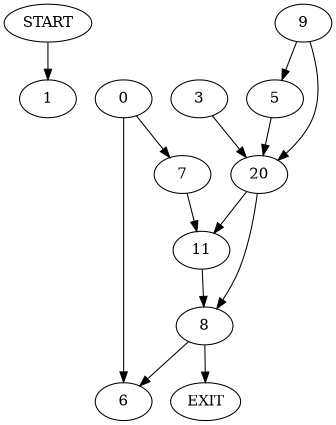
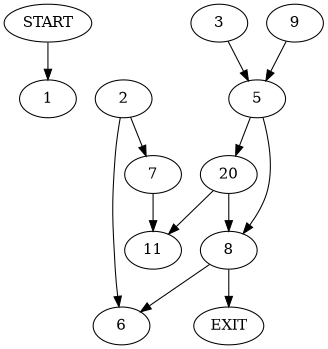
node "0": label "0" -> "2"
edge "9" -> "20": removed
edge "3" -> "20": now "3" -> "5"
edge "11" -> "8": now "5" -> "8"
